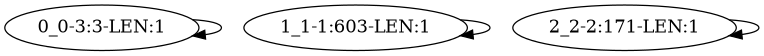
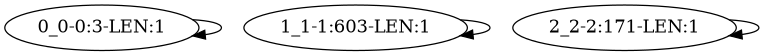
node "0_0-3:3-LEN:1": label "0_0-3:3-LEN:1" -> "0_0-0:3-LEN:1"
